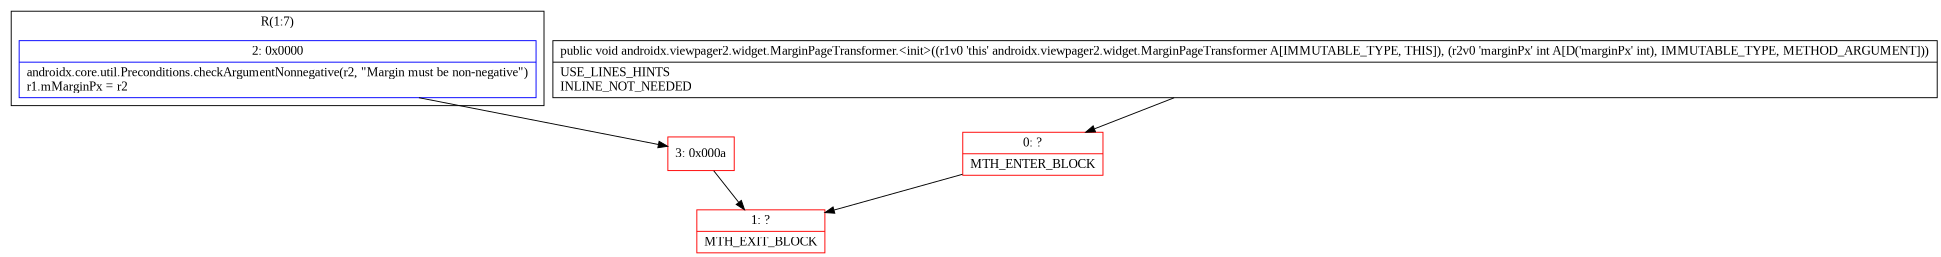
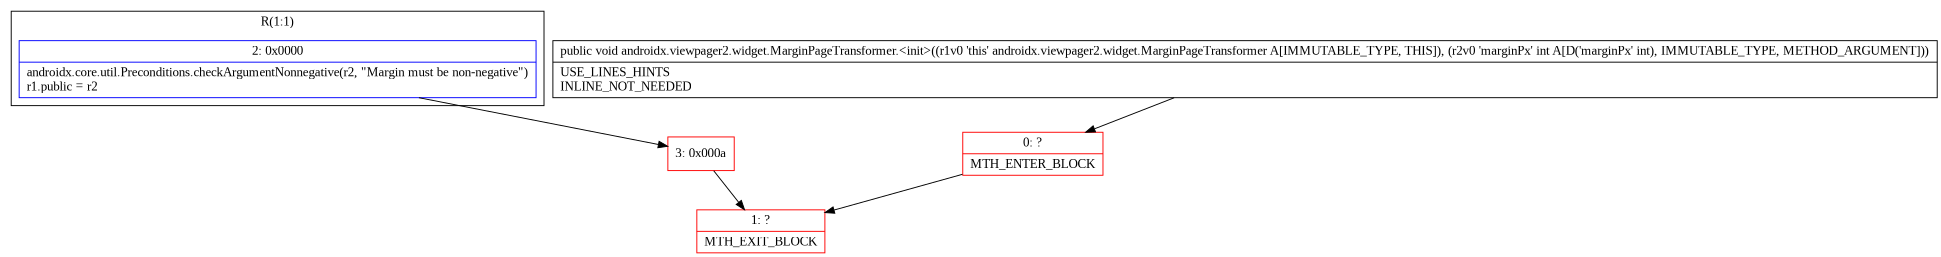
cluster "R(1:7)": label "R(1:7)" -> "R(1:1)"
node "2: 0x0000": text "r1.mMarginPx = r2" -> "r1.public = r2"
